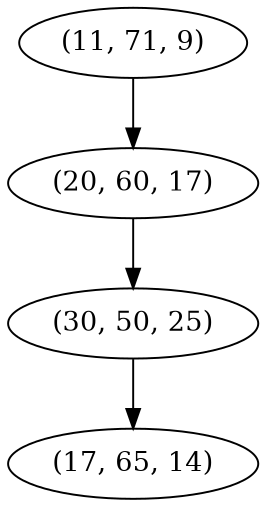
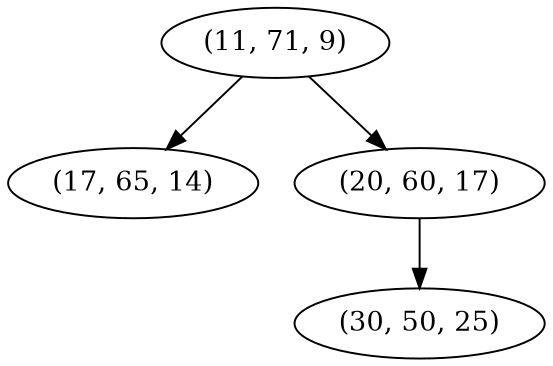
edge "(30, 50, 25)" -> "(17, 65, 14)": now "(11, 71, 9)" -> "(17, 65, 14)"
